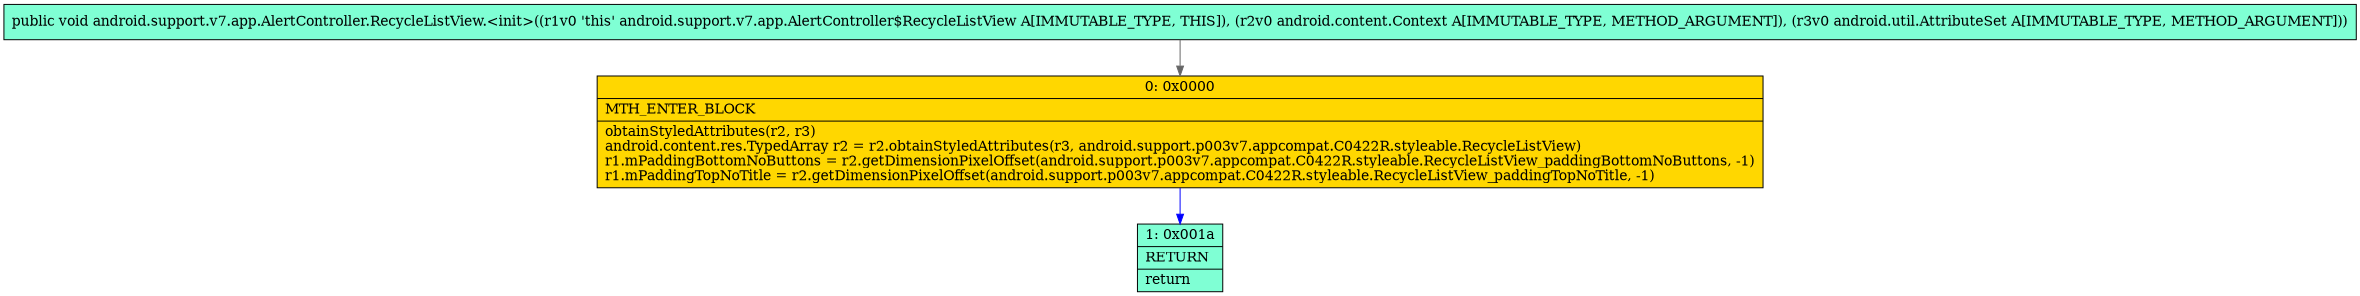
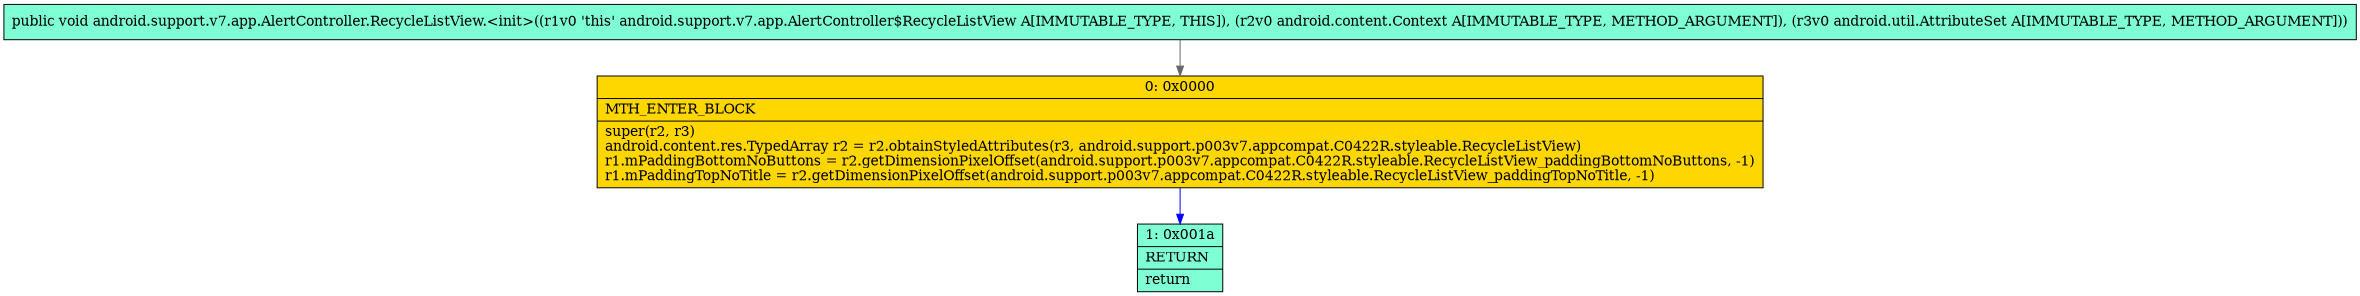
node "0: 0x0000": text "obtainStyledAttributes(r2, r3)" -> "super(r2, r3)"
